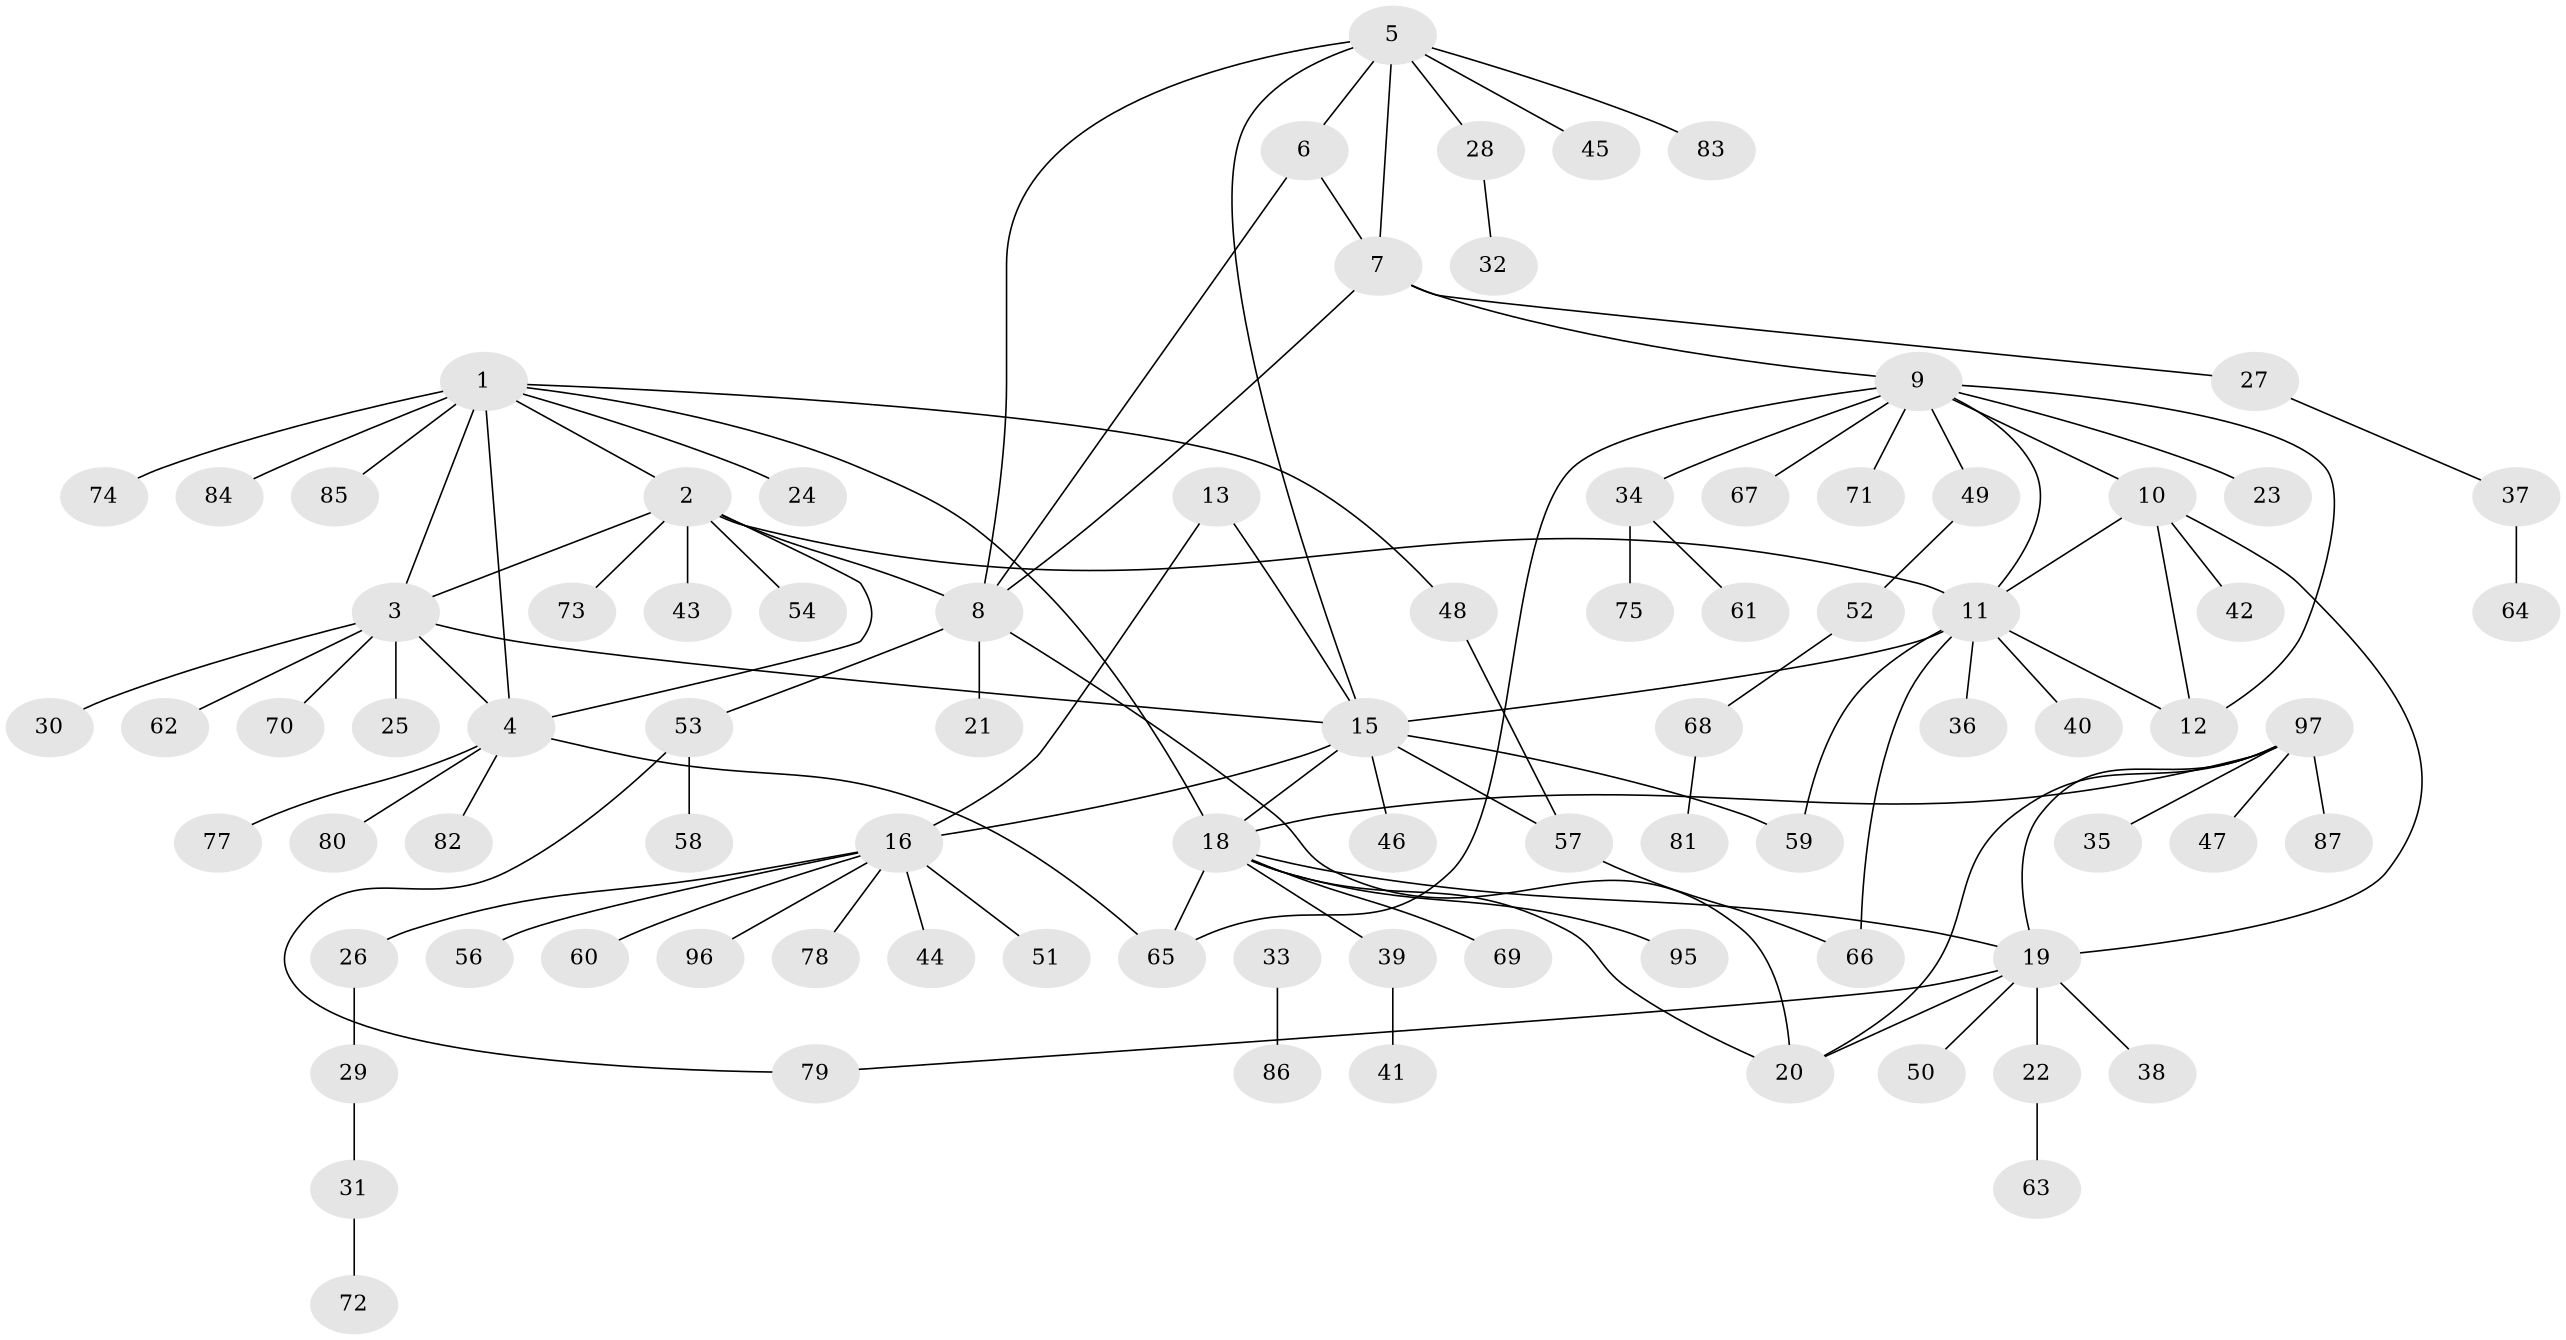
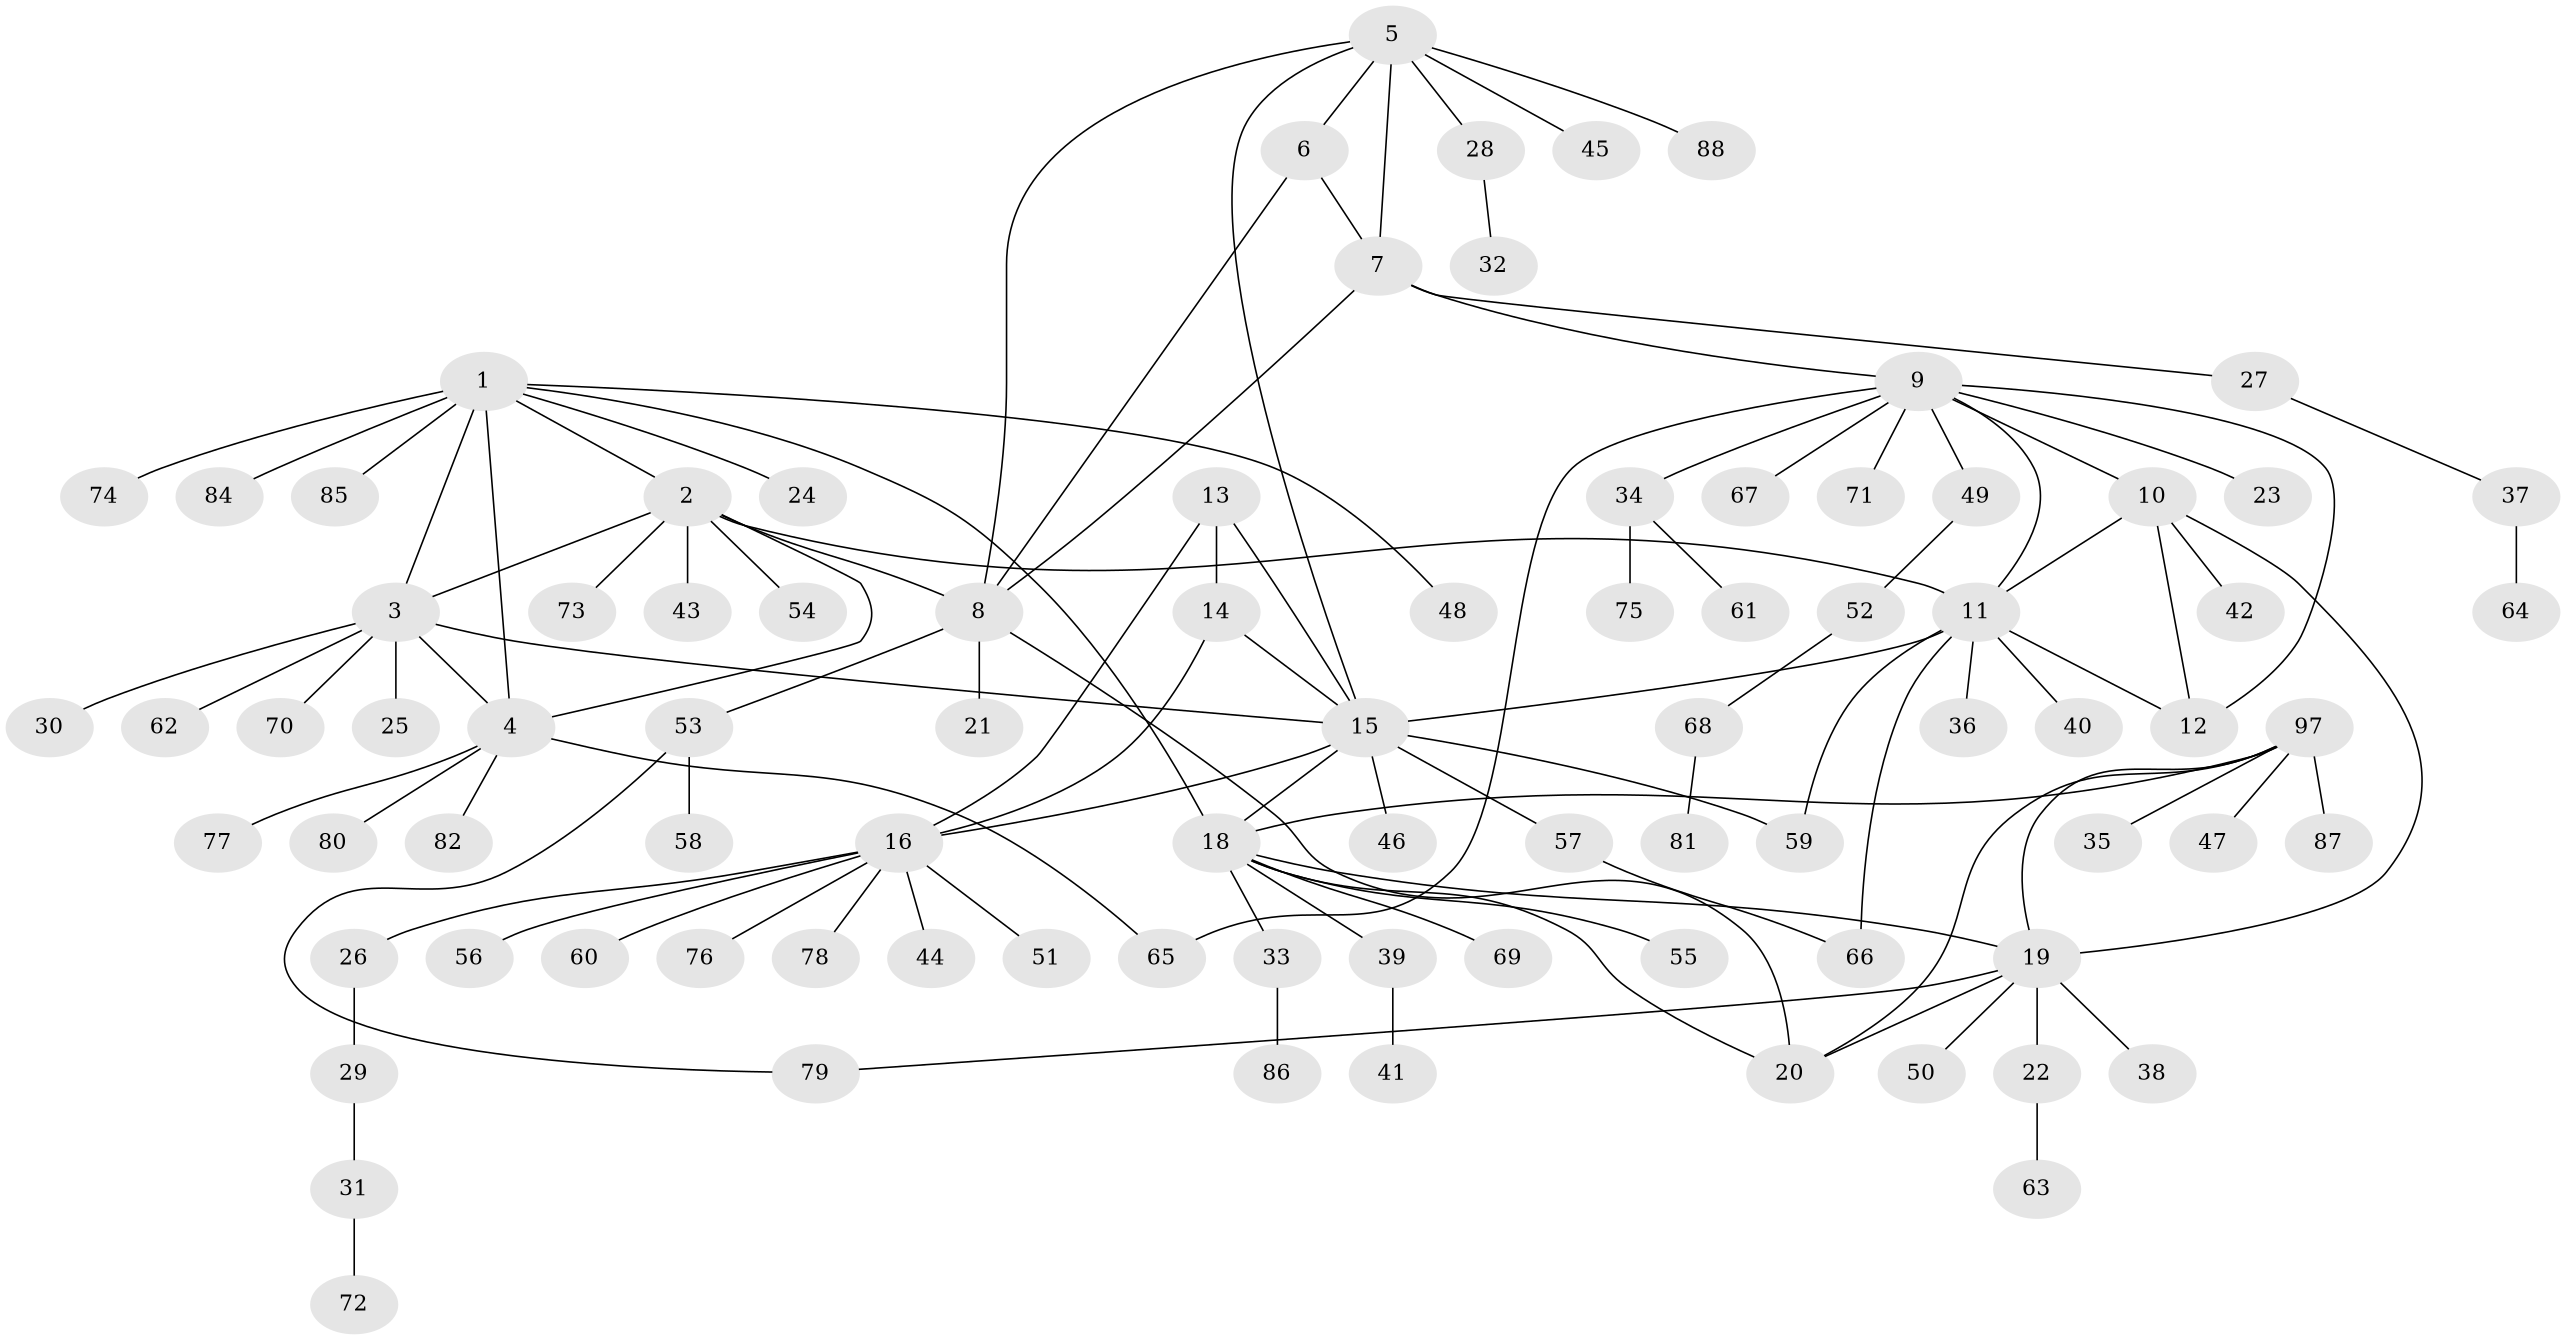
node "83": label "83" -> "88"
node "14": added
edge "48" -- "57": removed
edge "18" -- "65": now "18" -- "33"
node "96": label "96" -> "76"
node "95": label "95" -> "55"
